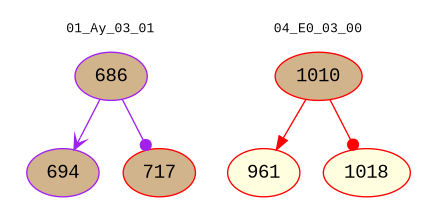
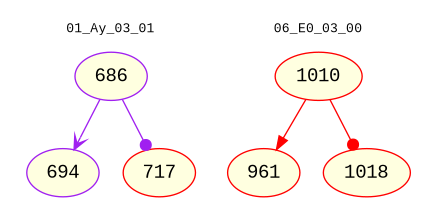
cluster "04_E0_03_00": label "04_E0_03_00" -> "06_E0_03_00"
node "686": fillcolor tan -> lightyellow
node "1010": fillcolor tan -> lightyellow
node "694": fillcolor tan -> lightyellow
node "717": fillcolor tan -> lightyellow
